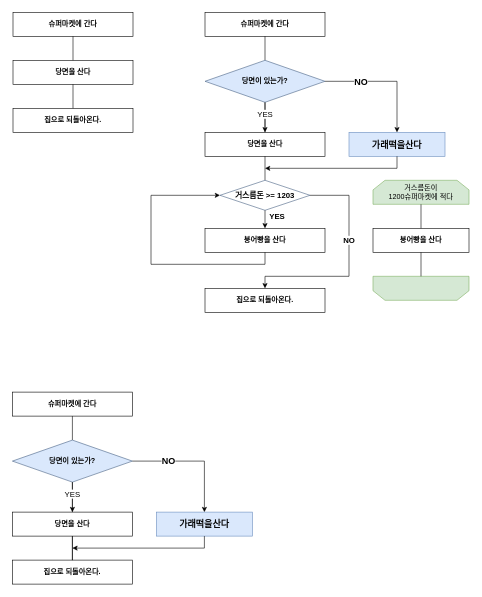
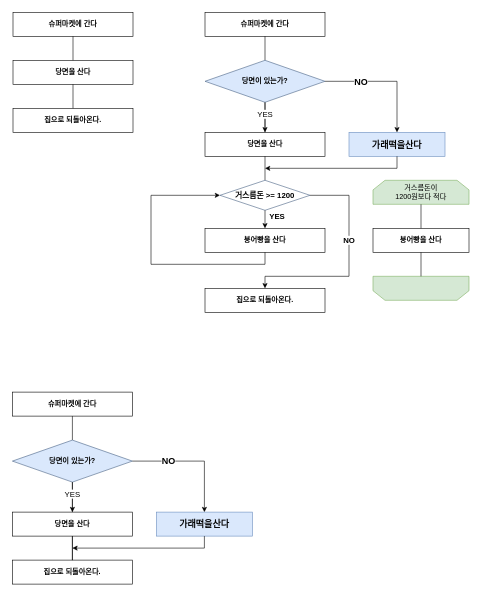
node "거스름돈이 1200슈퍼마켓에 적다": label "거스름돈이 1200슈퍼마켓에 적다" -> "거스름돈이 1200원보다 적다"
node "거스름돈 >= 1203": label "거스름돈 >= 1203" -> "거스름돈 >= 1200"
